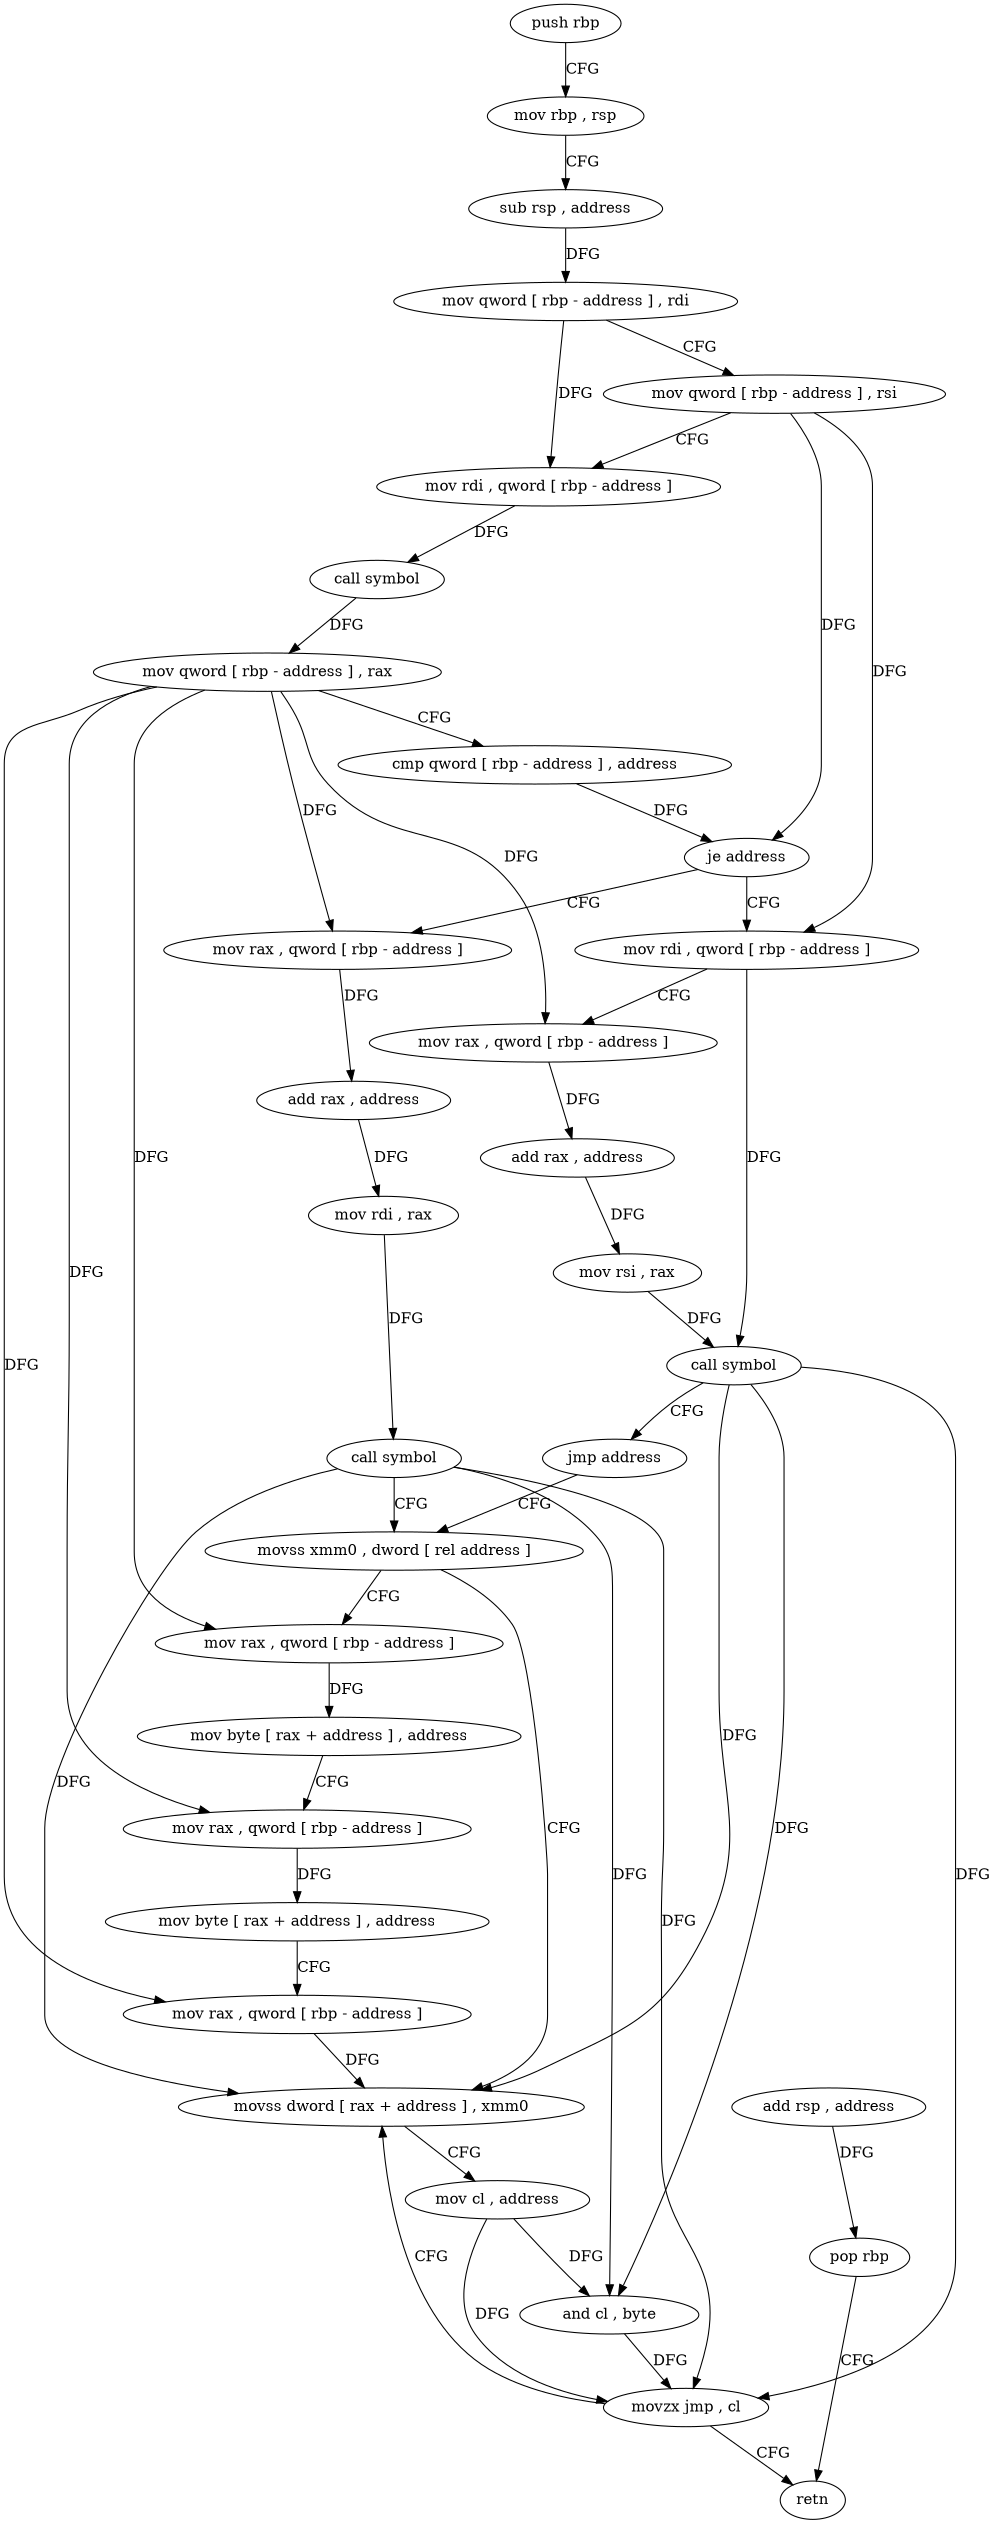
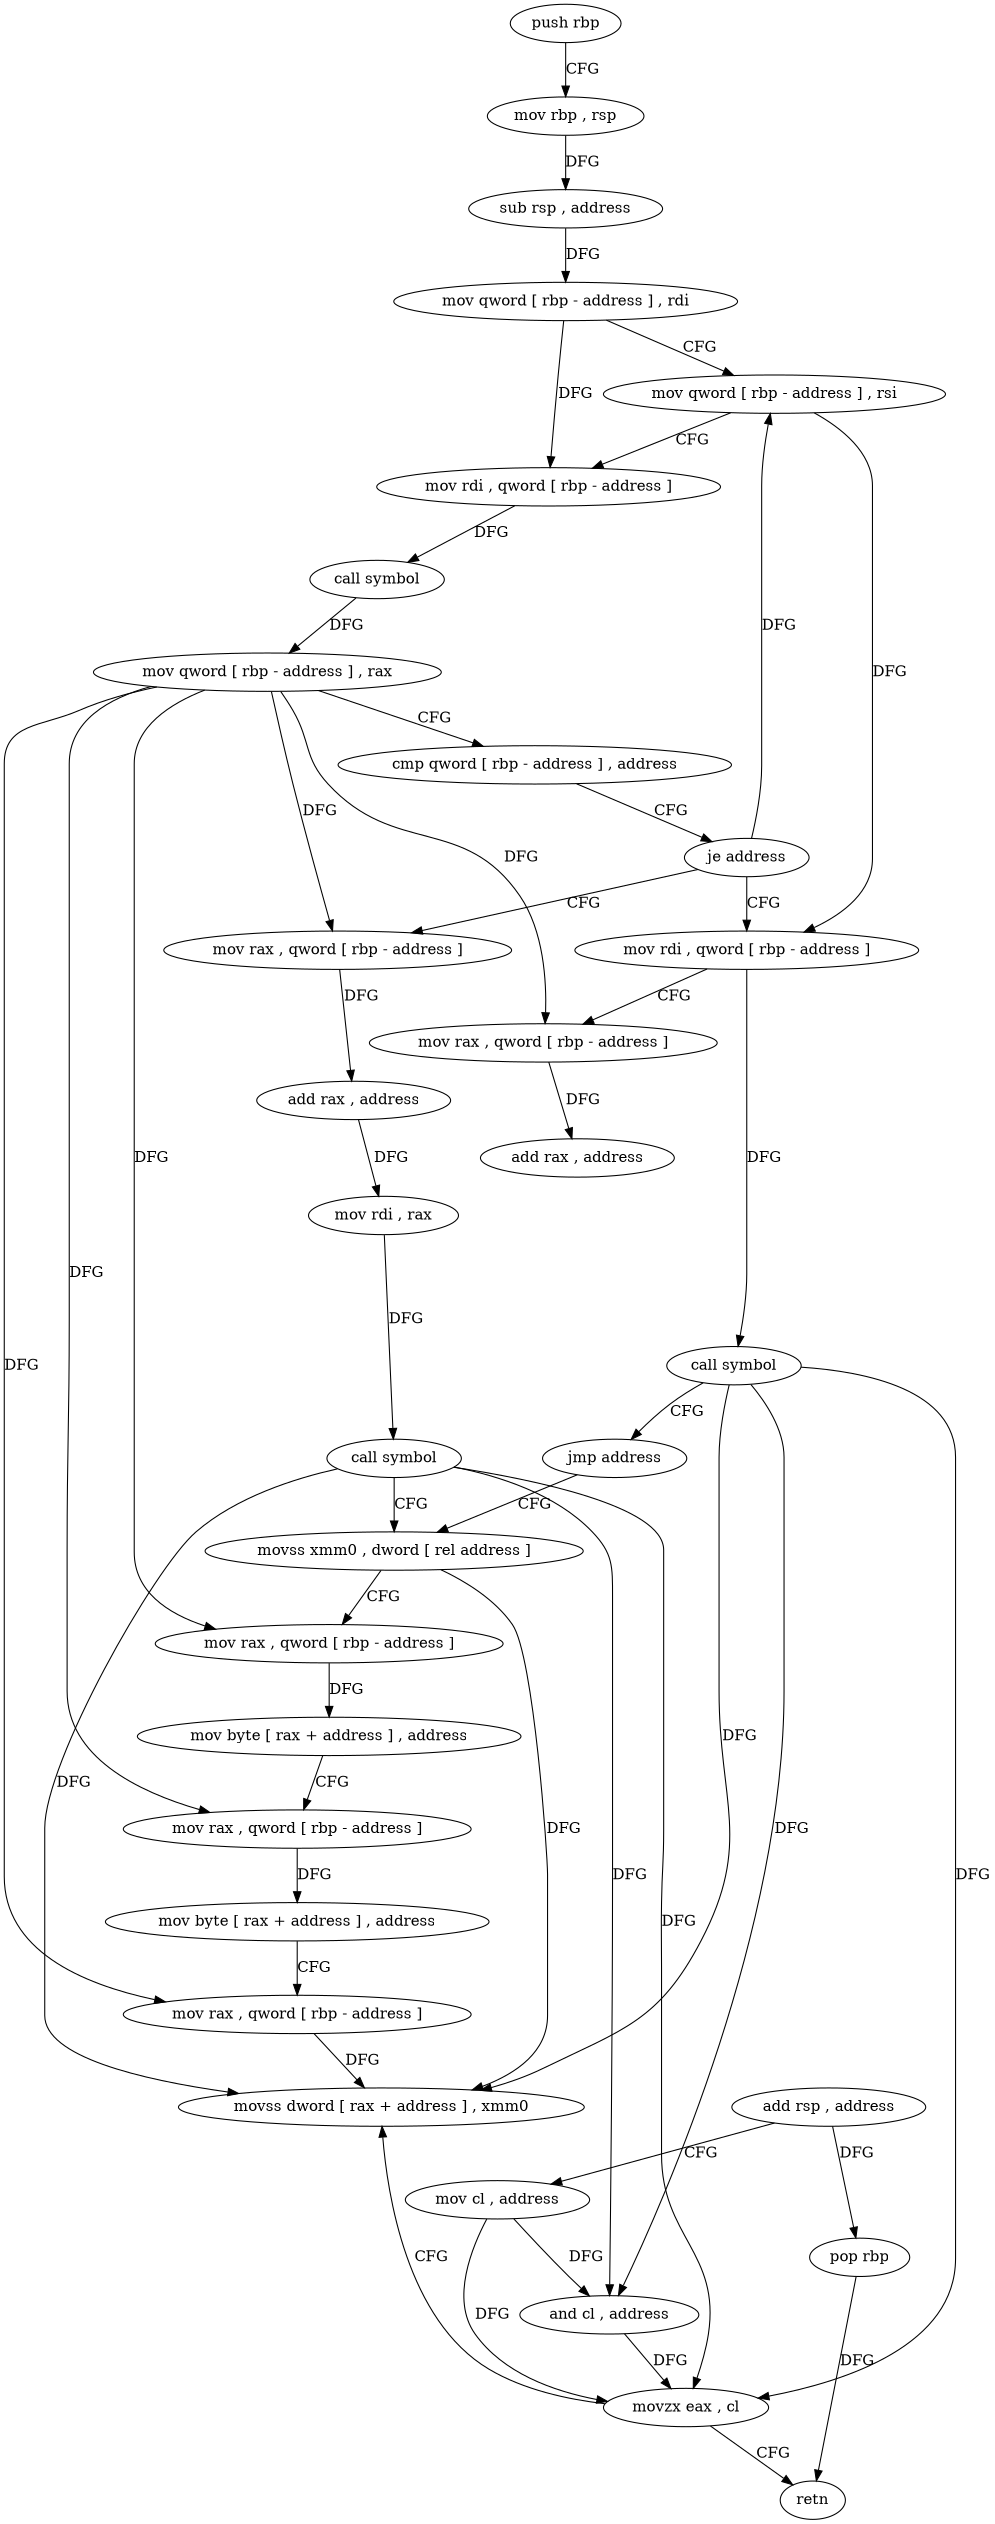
edge "mov rbp , rsp" -> "sub rsp , address": label "CFG" -> "DFG"
edge "mov qword [ rbp - address ] , rsi" -> "je address": reversed
edge "cmp qword [ rbp - address ] , address" -> "je address": label "DFG" -> "CFG"
node "mov rsi , rax": removed
edge "movss xmm0 , dword [ rel address ]" -> "movss dword [ rax + address ] , xmm0": label "CFG" -> "DFG"
edge "movss dword [ rax + address ] , xmm0" -> "mov cl , address": now "add rsp , address" -> "mov cl , address"
node "and cl , byte": label "and cl , byte" -> "and cl , address"
edge "pop rbp" -> "retn": label "CFG" -> "DFG"
node "movzx jmp , cl": label "movzx jmp , cl" -> "movzx eax , cl"
